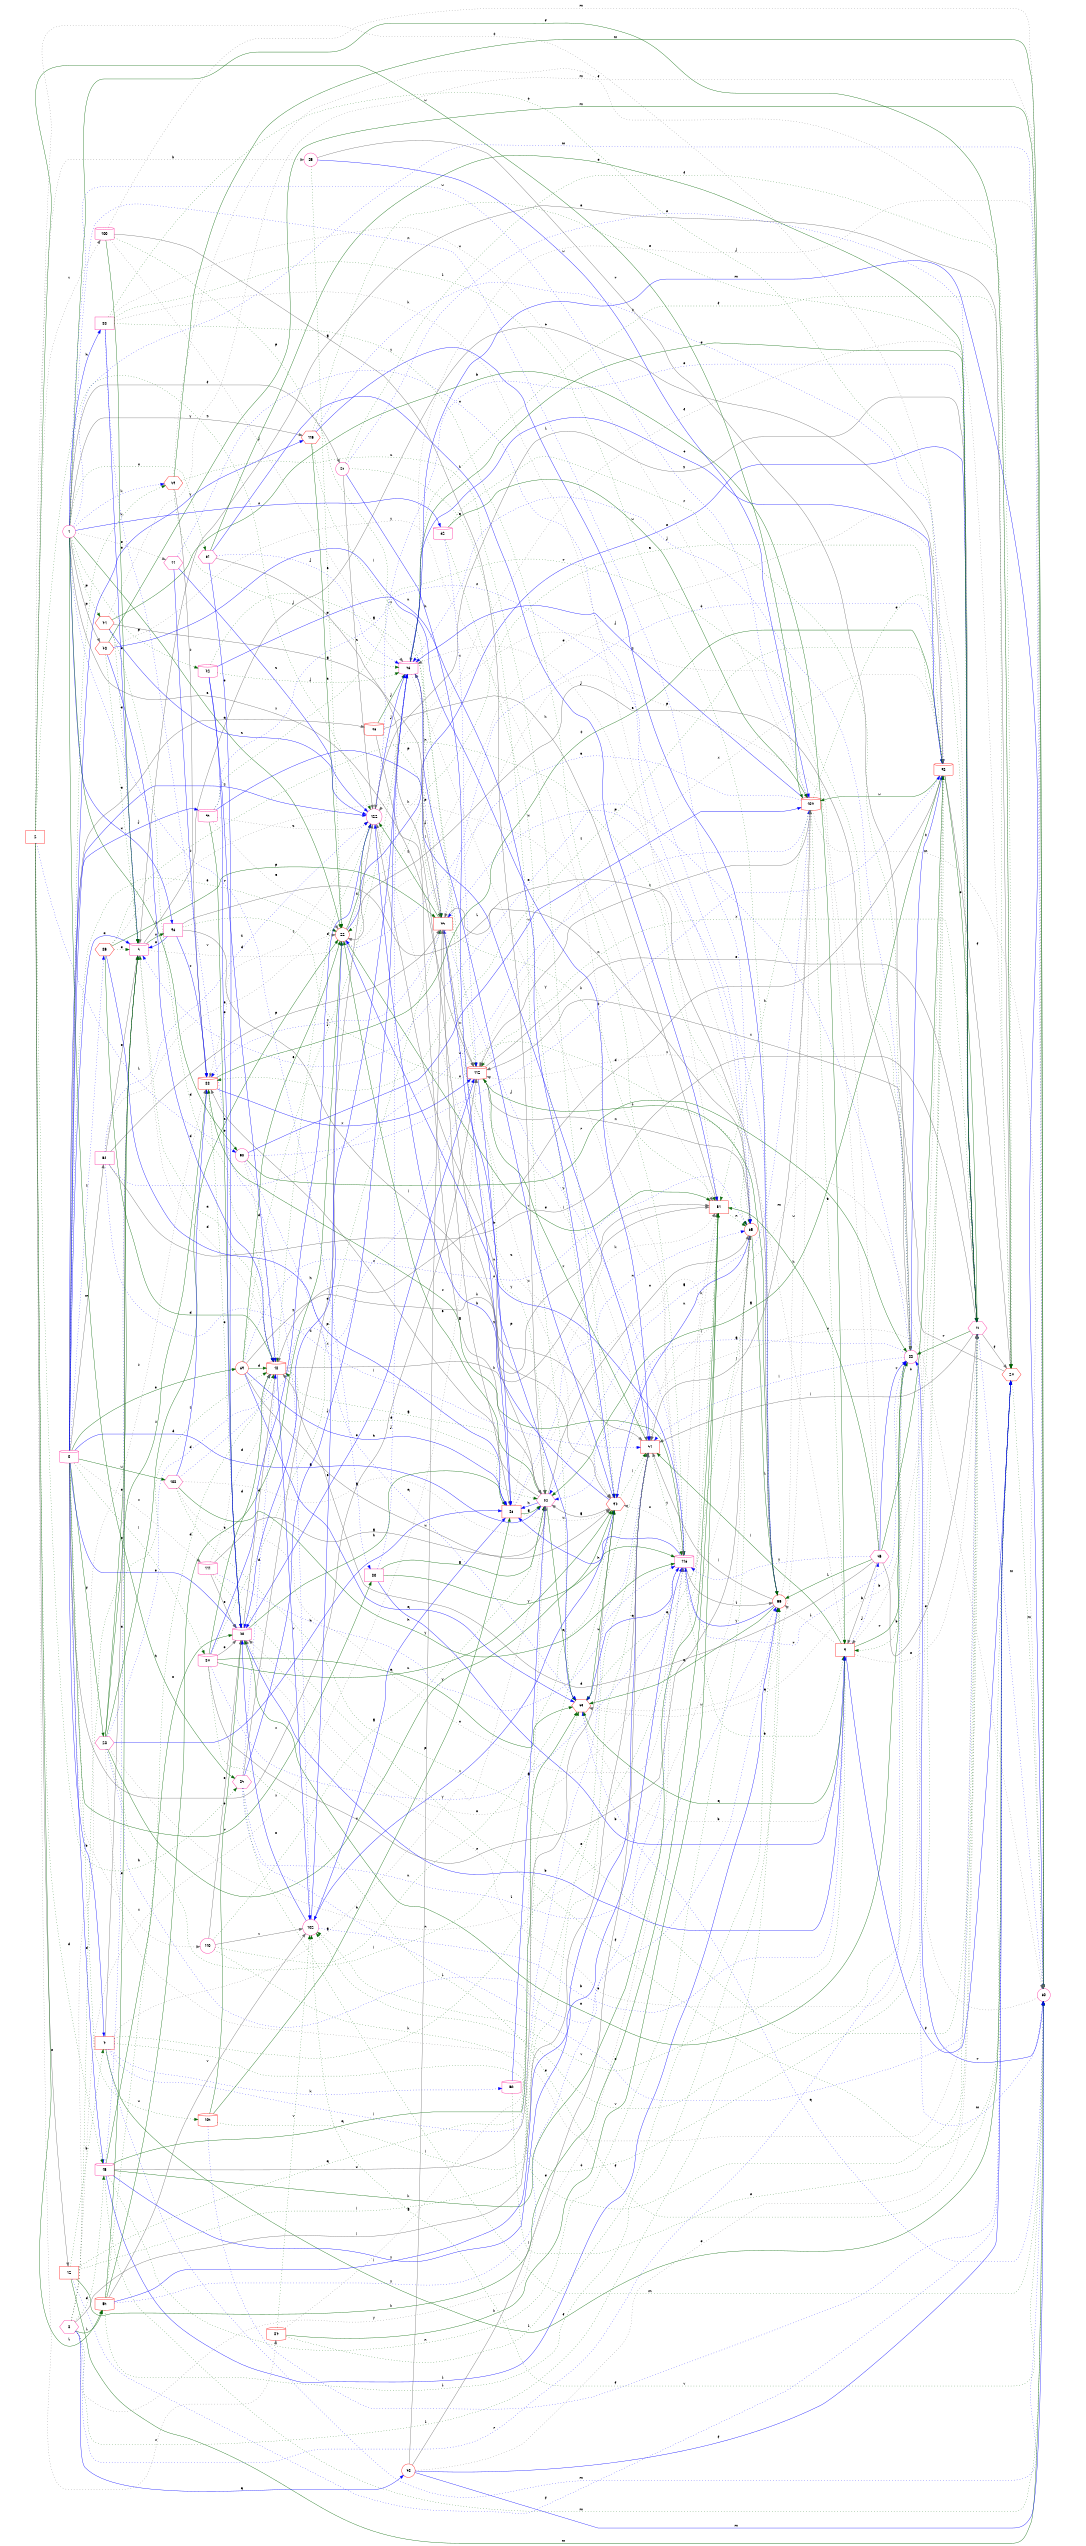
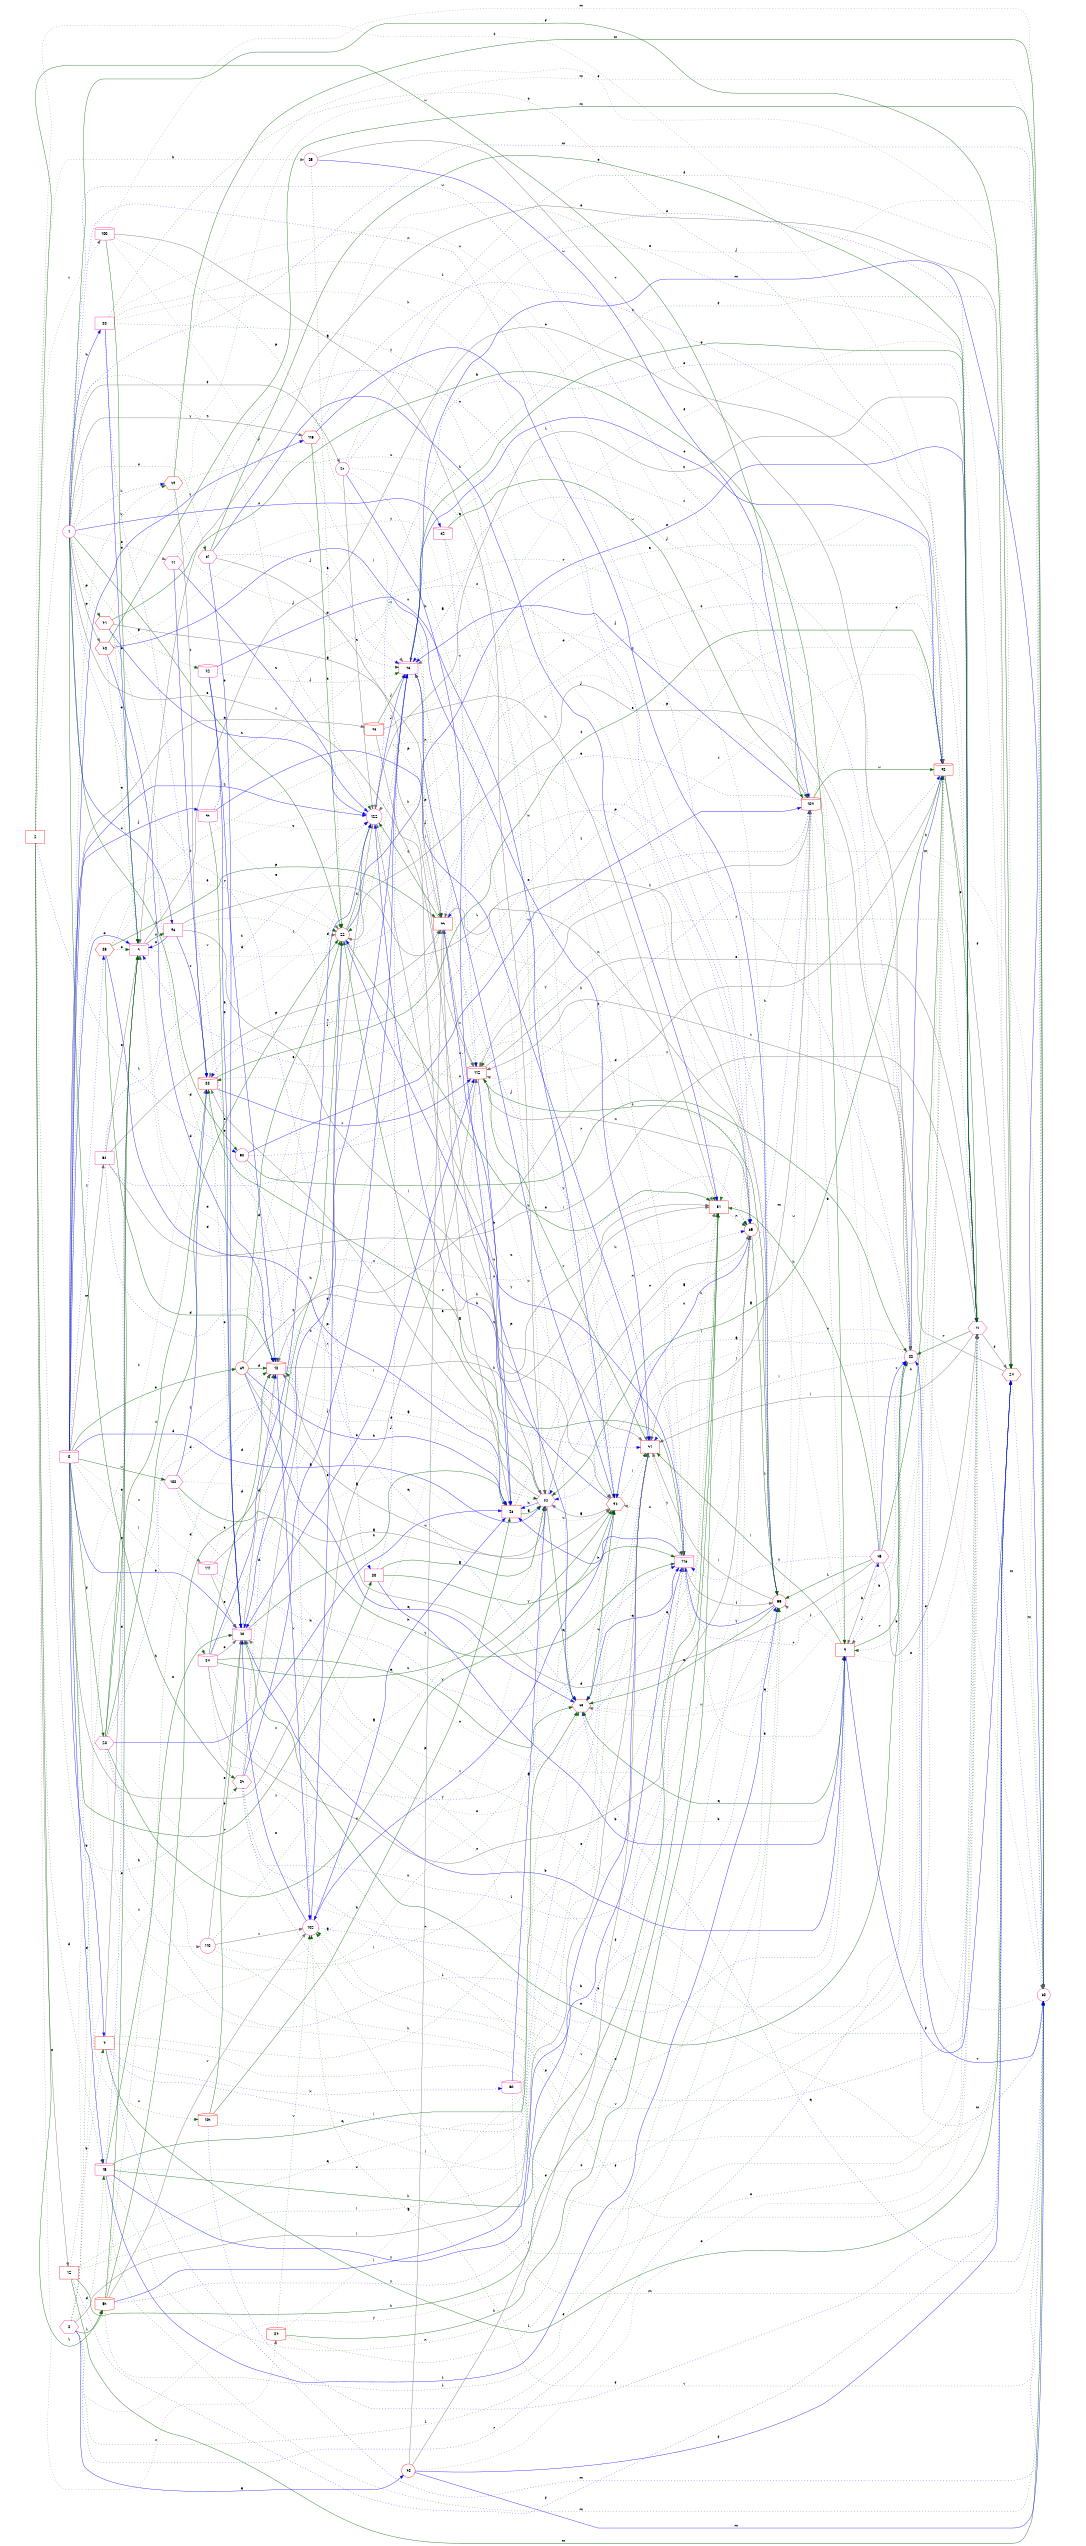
edge "93" -> "107": reversed
edge "72" -> "32": now "24" -> "32"
edge "22" -> "51": label "v" -> "k"
edge "15" -> "97": style solid -> dotted
